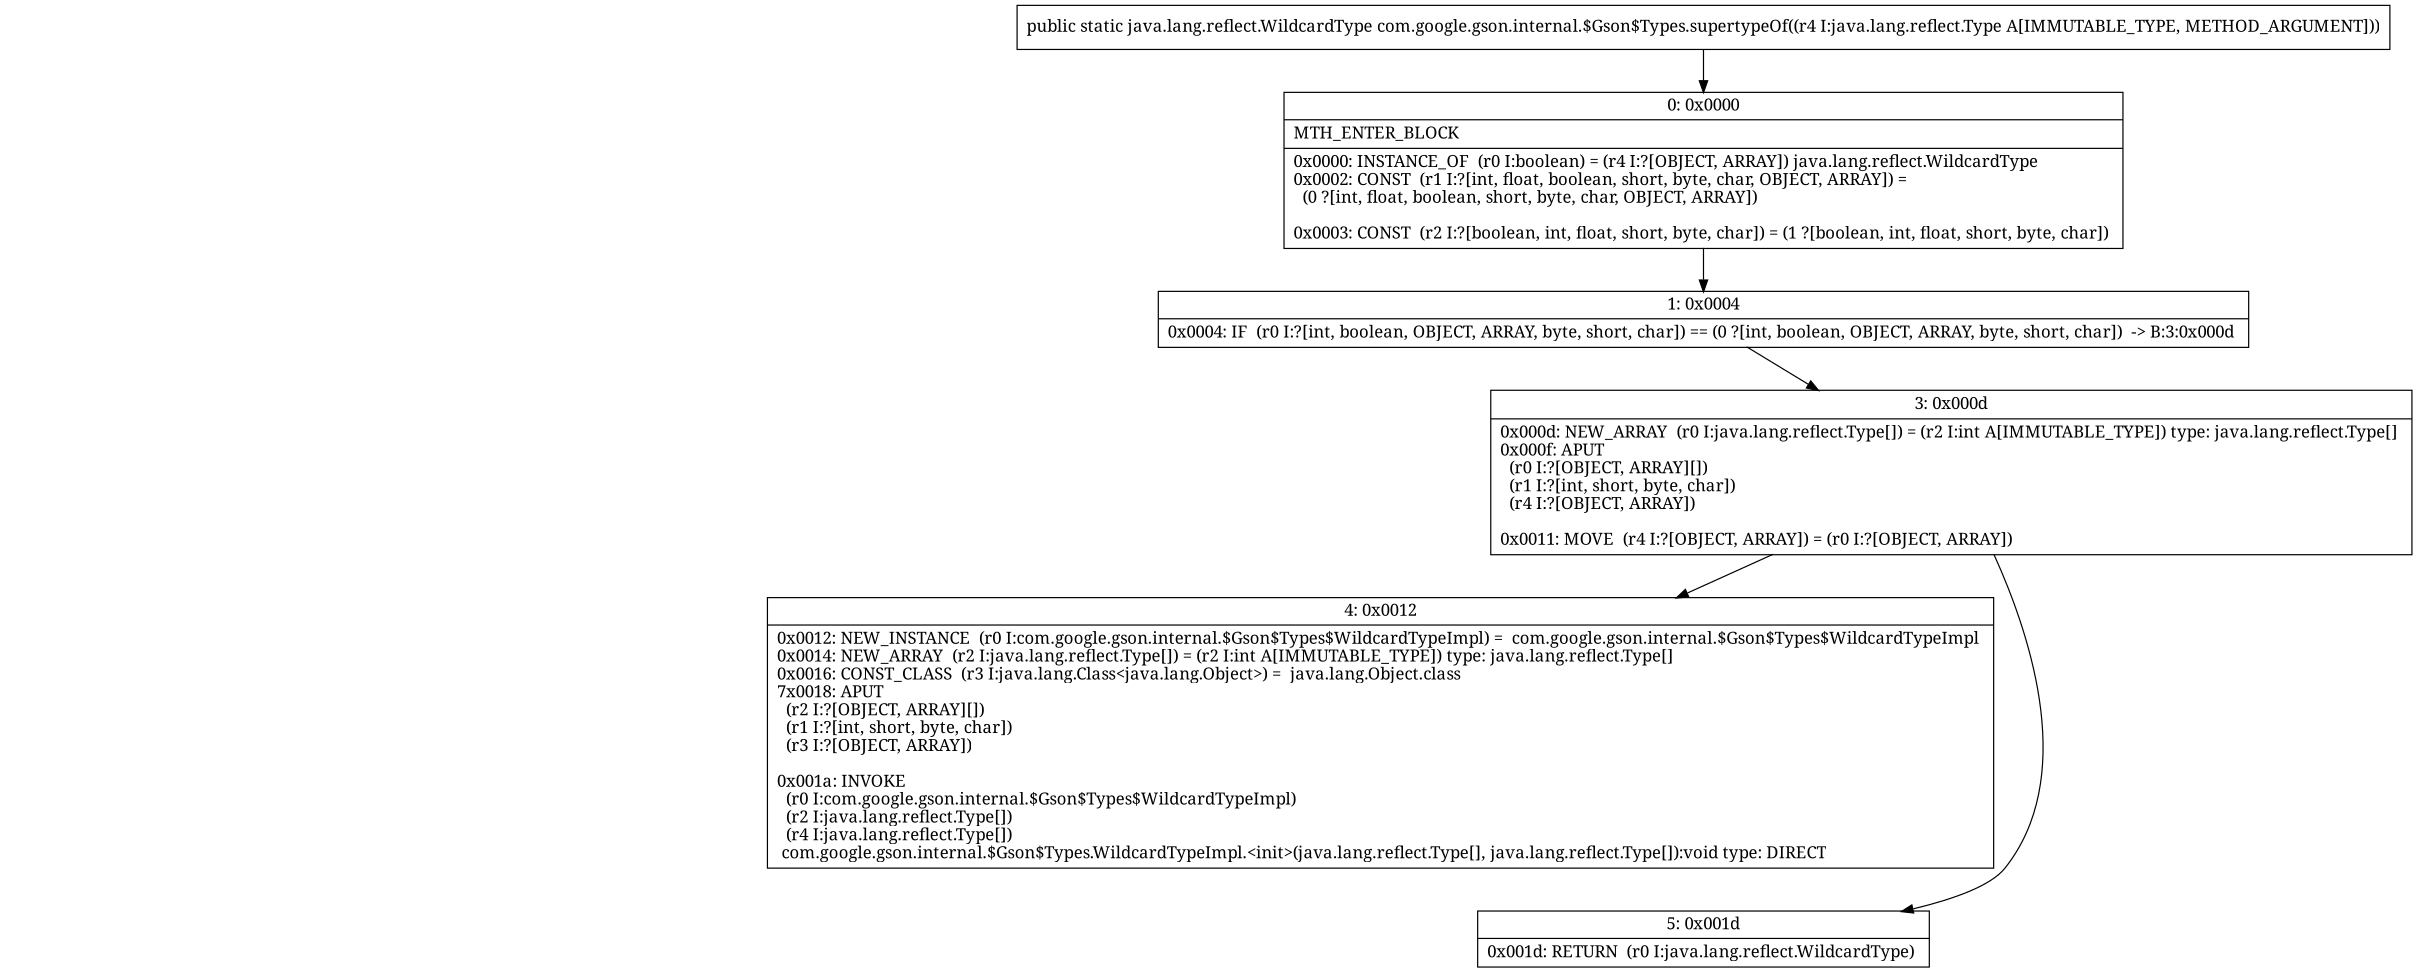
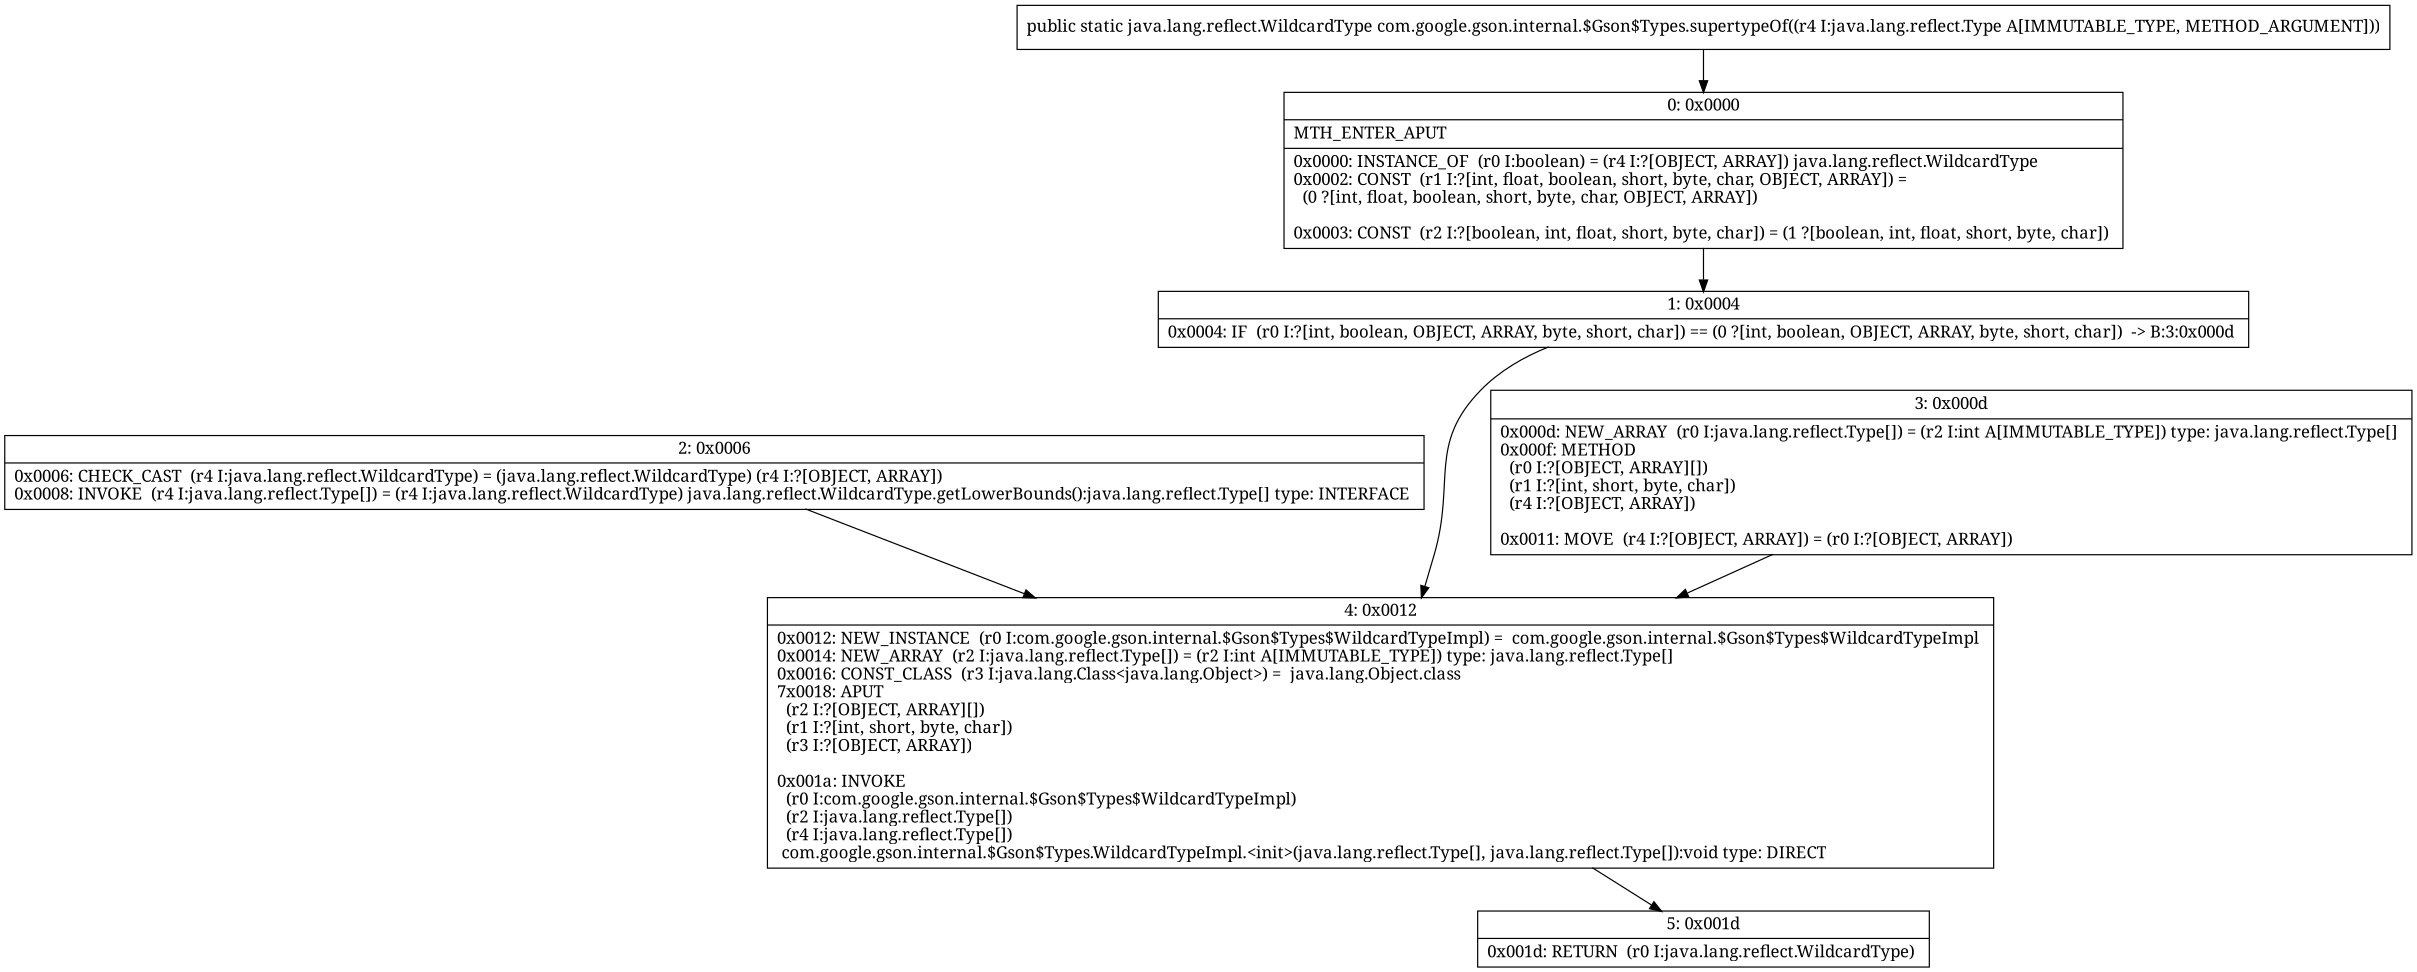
node "0: 0x0000": text "MTH_ENTER_BLOCK" -> "MTH_ENTER_APUT"
edge "1: 0x0004" -> "3: 0x000d": now "1: 0x0004" -> "4: 0x0012"
node "3: 0x000d": text "0x000f: APUT" -> "0x000f: METHOD"
node "2: 0x0006": added
edge "3: 0x000d" -> "5: 0x001d": now "4: 0x0012" -> "5: 0x001d"
